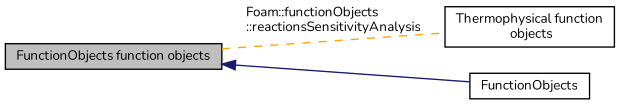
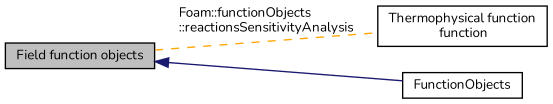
node "Thermophysical function objects": label "Thermophysical function objects" -> "Thermophysical function function"
node "FunctionObjects function objects": label "FunctionObjects function objects" -> "Field function objects"
